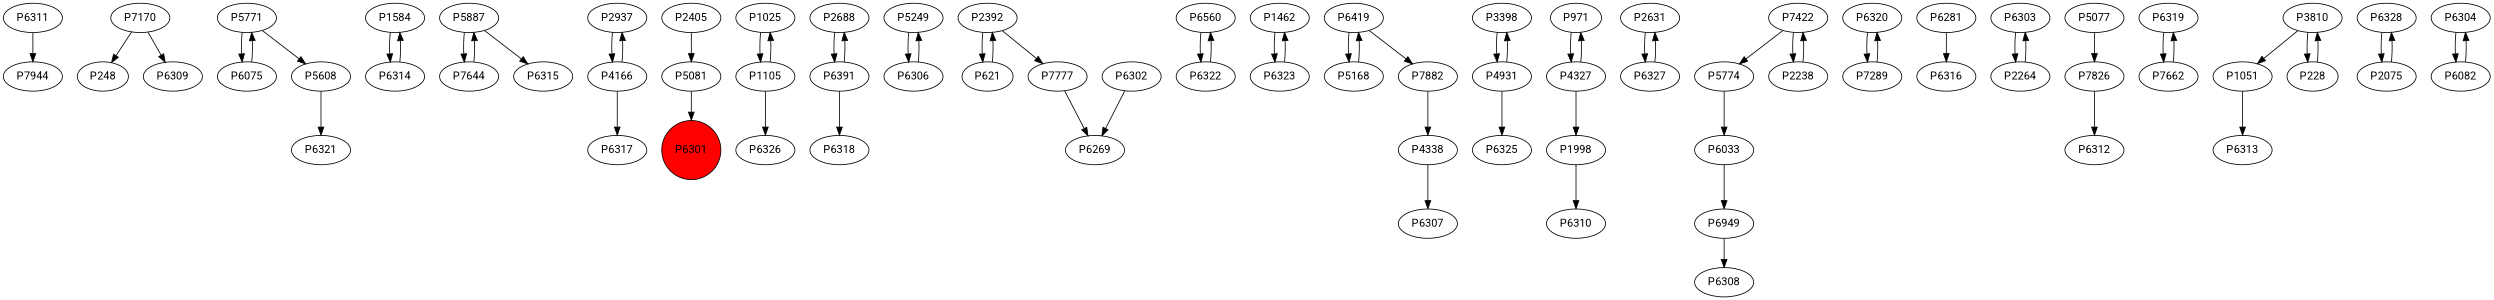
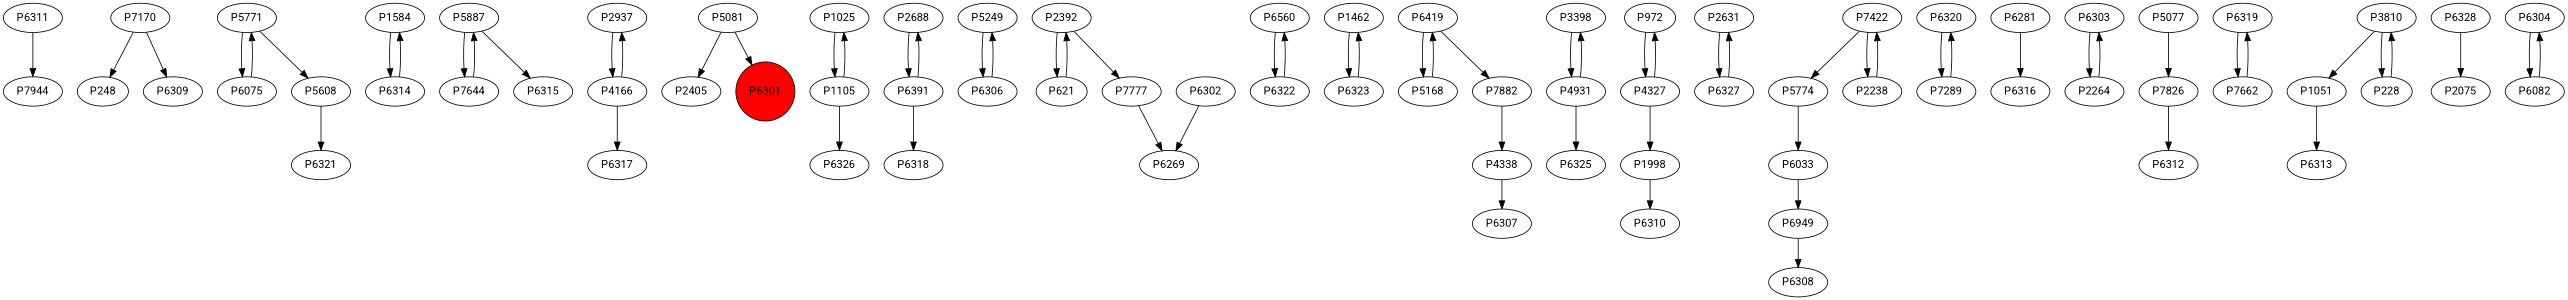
node "P971": label "P971" -> "P972"
edge "P2405" -> "P5081": reversed
edge "P2075" -> "P6328": removed
